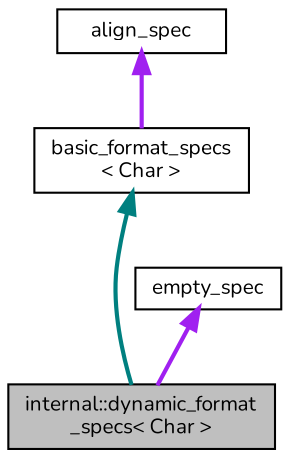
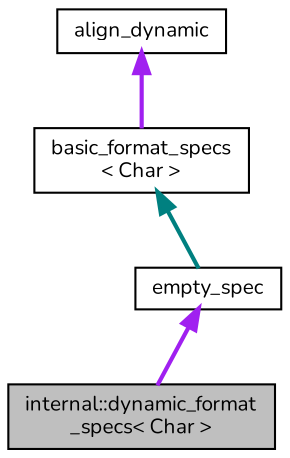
node "align_spec": label "align_spec" -> "align_dynamic"
edge "internal::dynamic_format _specs< Char >" -> "basic_format_specs < Char >": now "empty_spec" -> "basic_format_specs < Char >"
